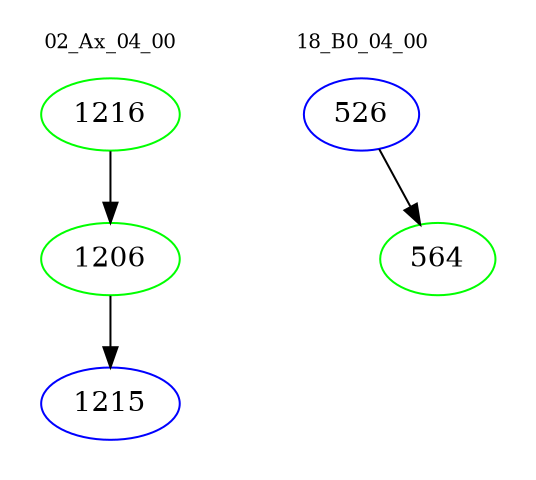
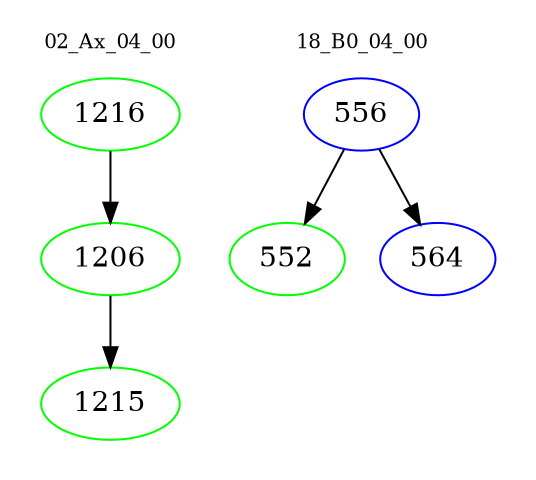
node "526": label "526" -> "556"
node "552": added
node "564": color green -> blue
node "1215": color blue -> green
